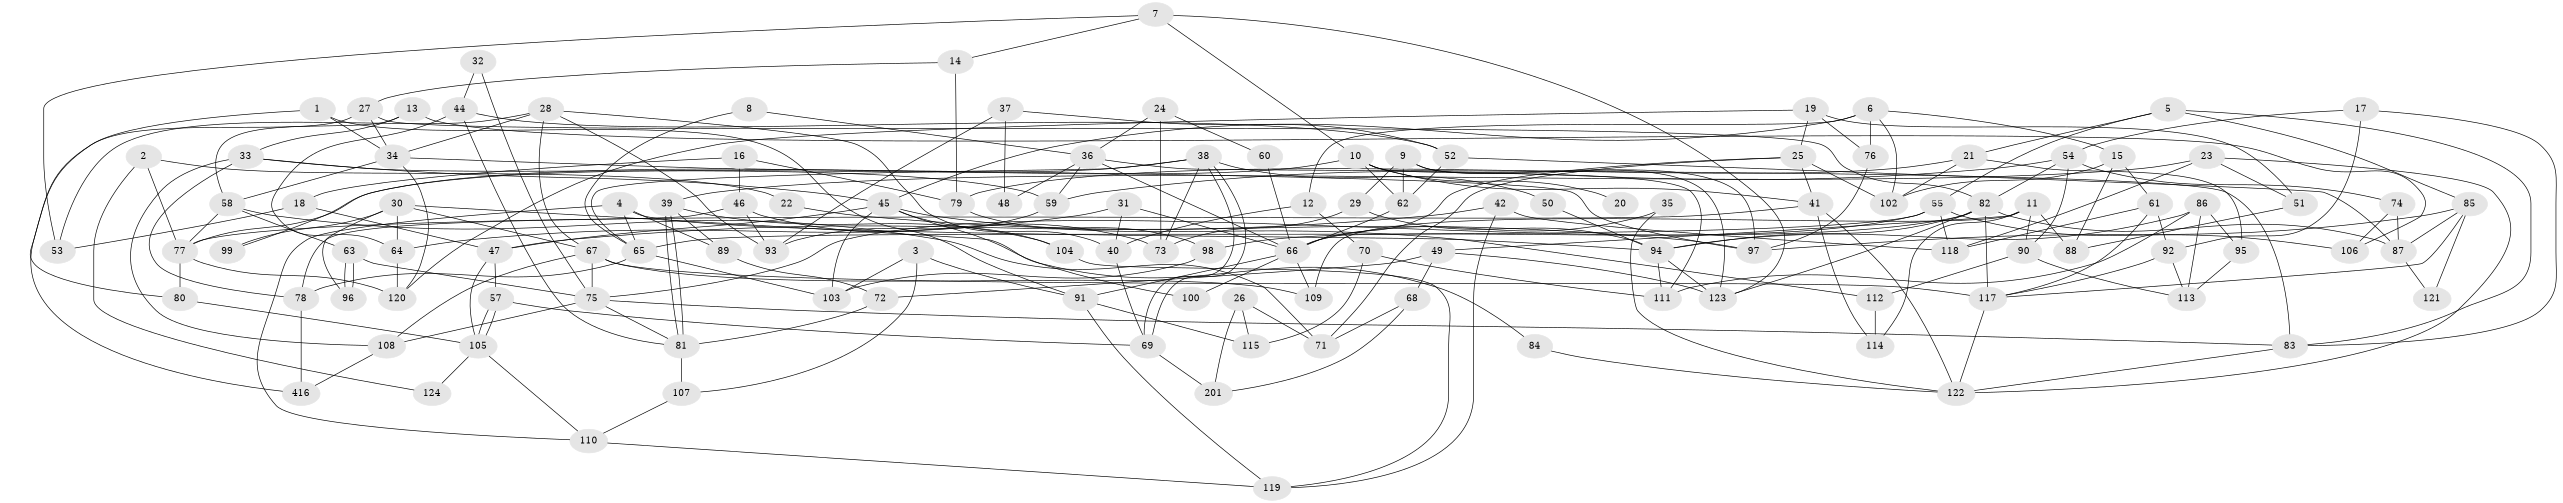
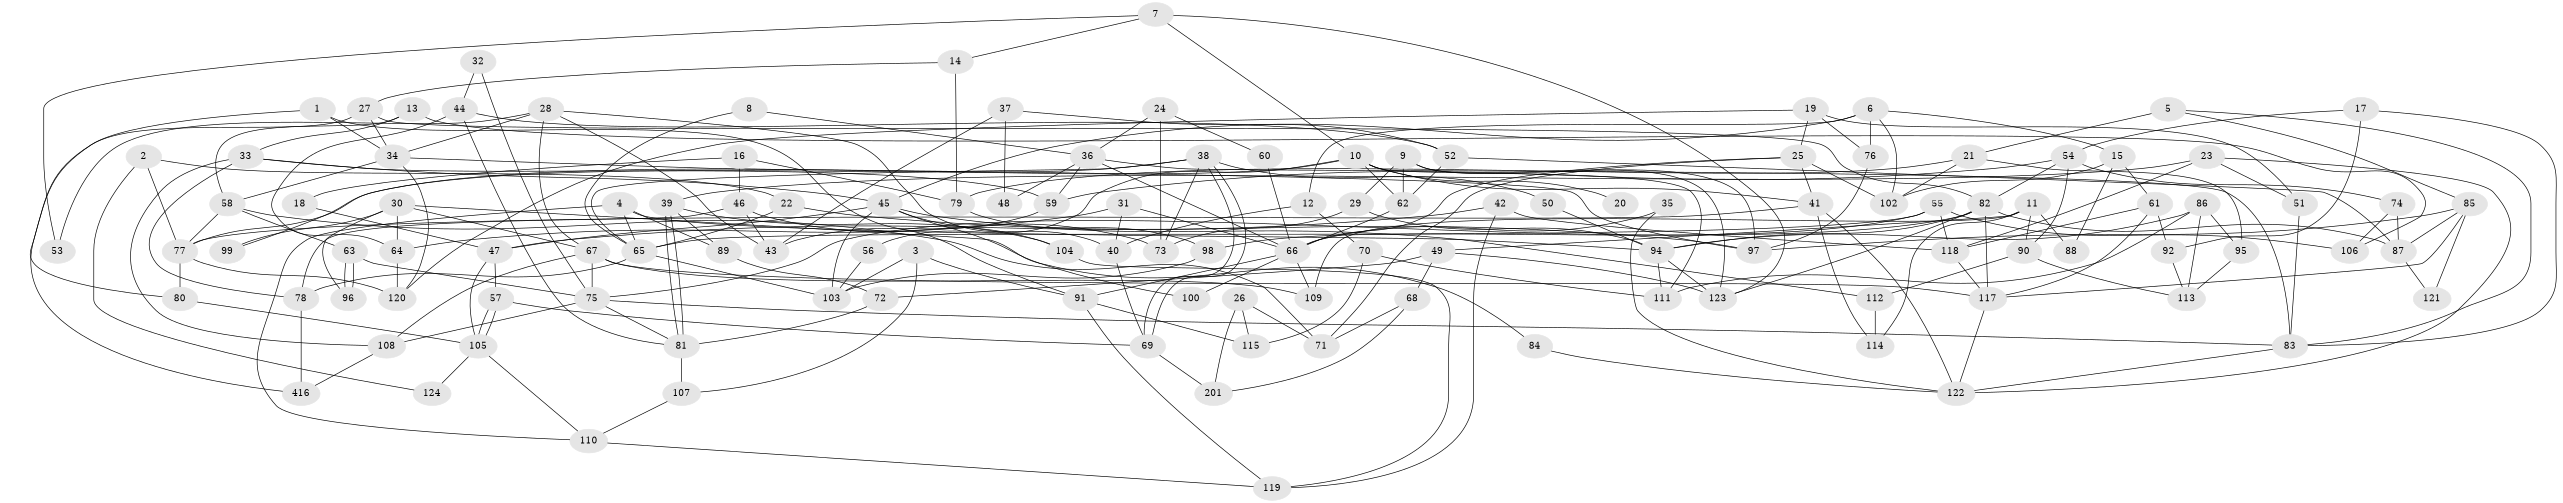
edge "5" -- "55": removed
edge "51" -- "88": now "51" -- "83"
edge "18" -- "53": removed
edge "22" -- "65": added
node "93": label "93" -> "43"
node "56": added
edge "92" -- "117": now "118" -- "117"
